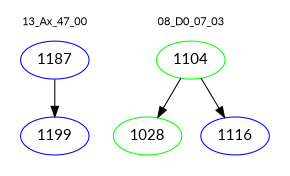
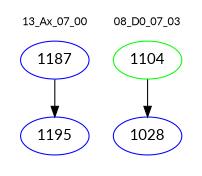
cluster "13_Ax_47_00": label "13_Ax_47_00" -> "13_Ax_07_00"
node "1199": label "1199" -> "1195"
node "1028": color green -> blue
node "1116": removed
